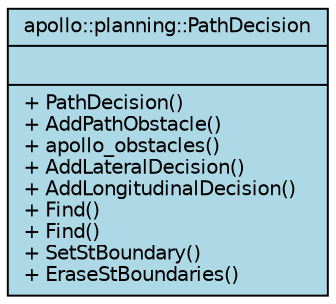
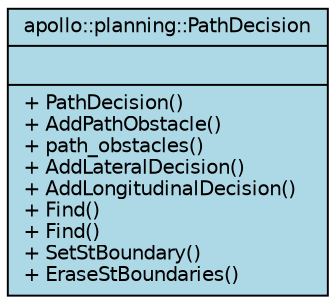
node "apollo::planning::PathDecision": text "+ apollo_obstacles()" -> "+ path_obstacles()"
